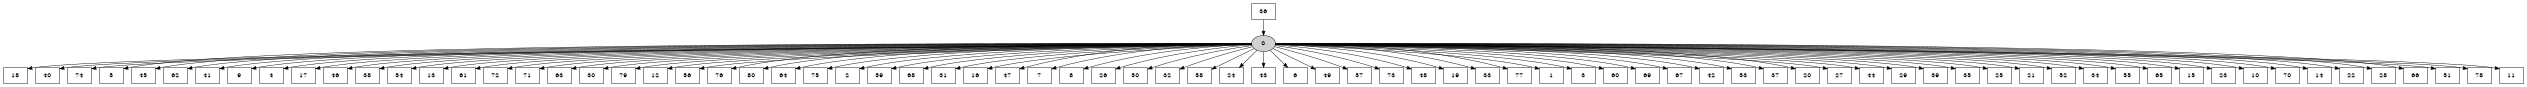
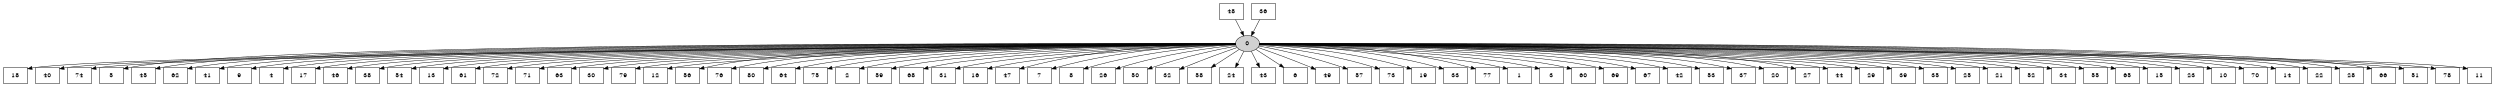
edge "0" -> "48": reversed
